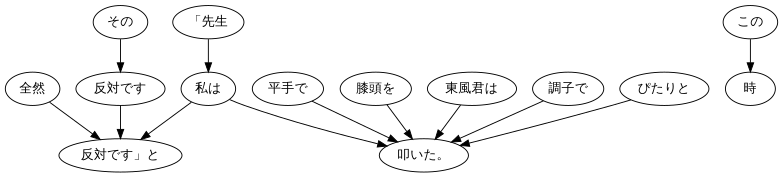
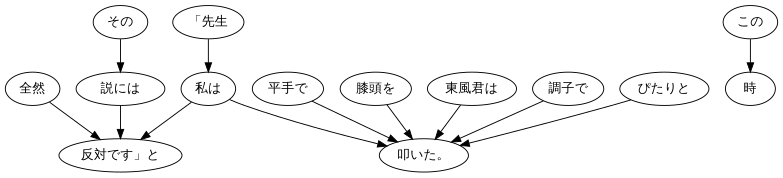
node "反対です": label "反対です" -> "説には"
